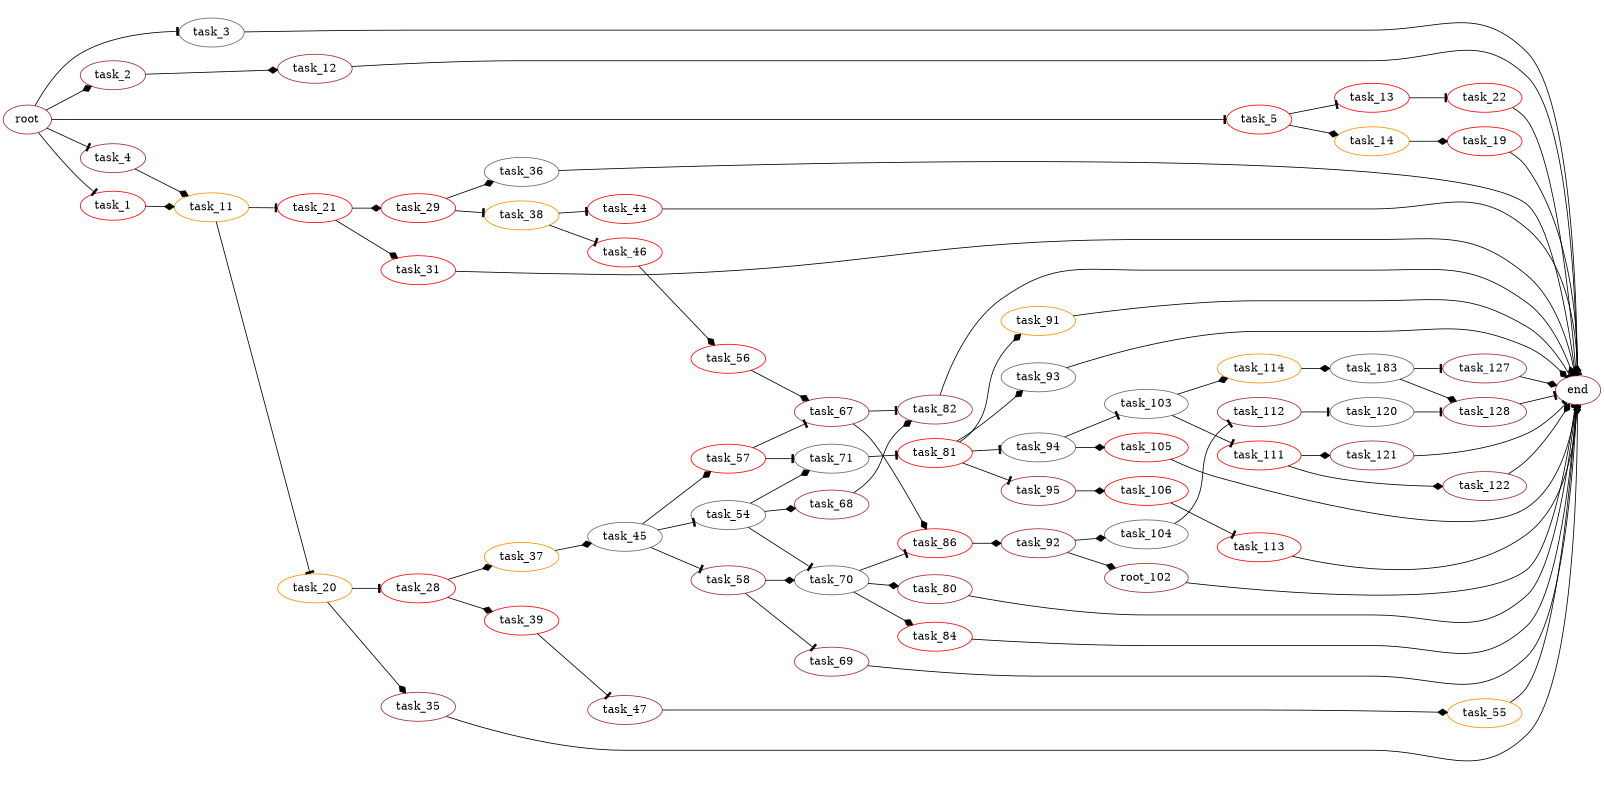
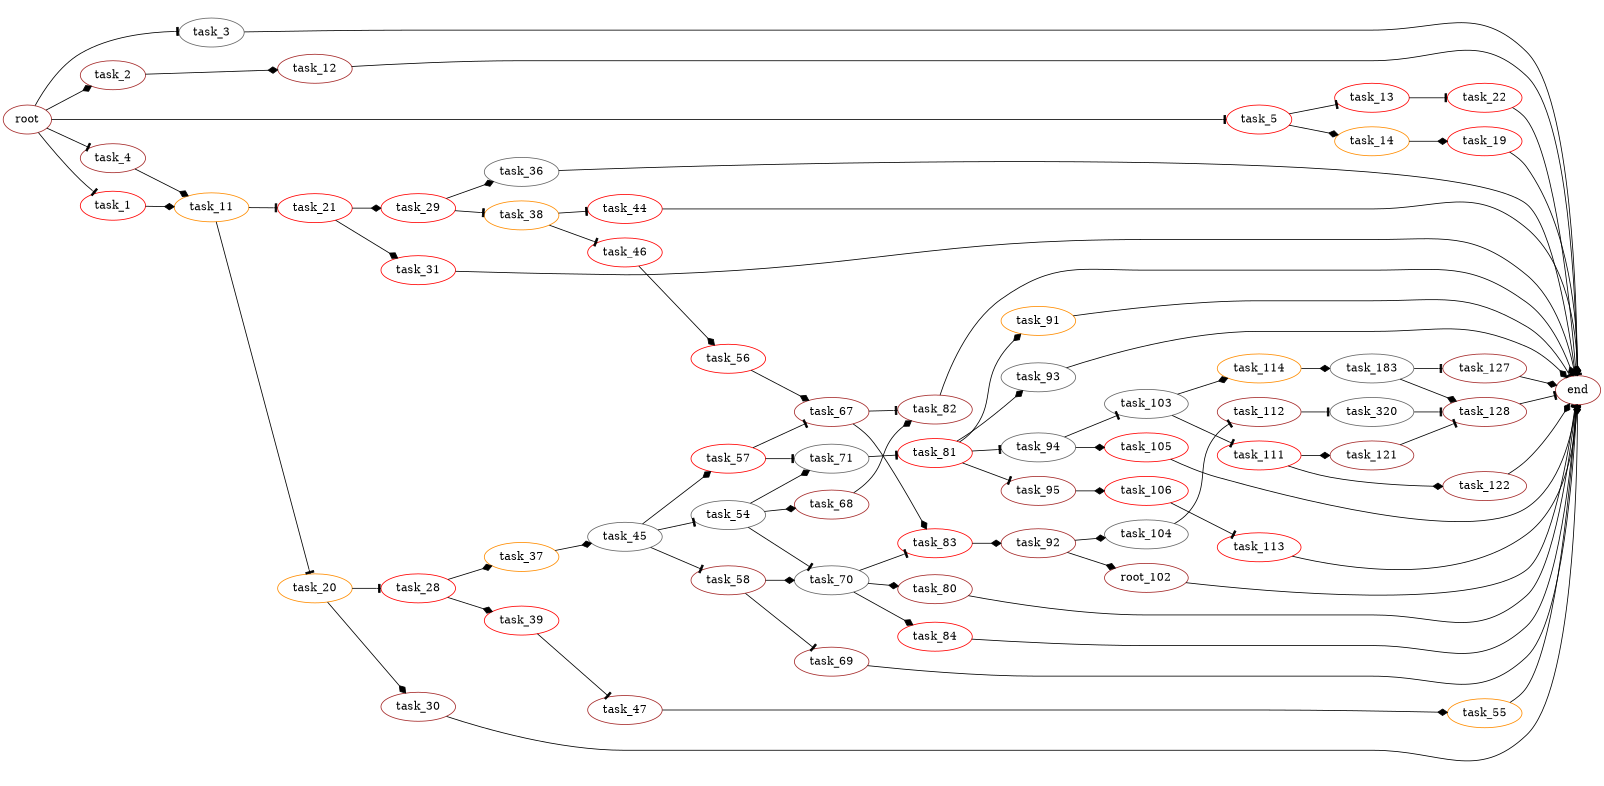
node "task_120": label "task_120" -> "task_320"
edge "task_121" -> "end": now "task_121" -> "task_128"
node "task_86": label "task_86" -> "task_83"
node "task_35": label "task_35" -> "task_30"
